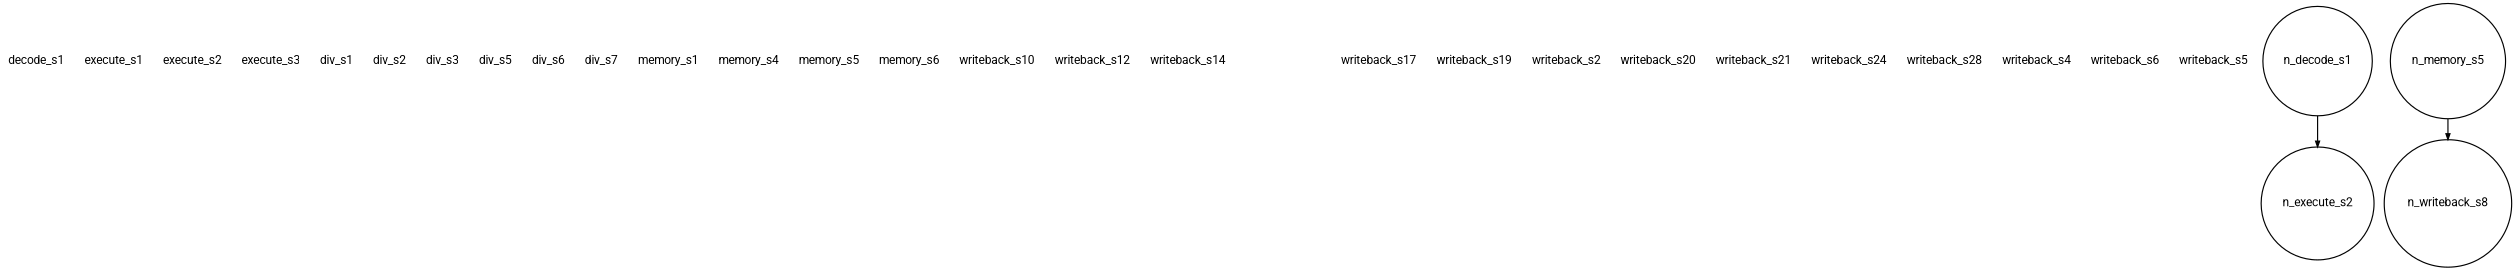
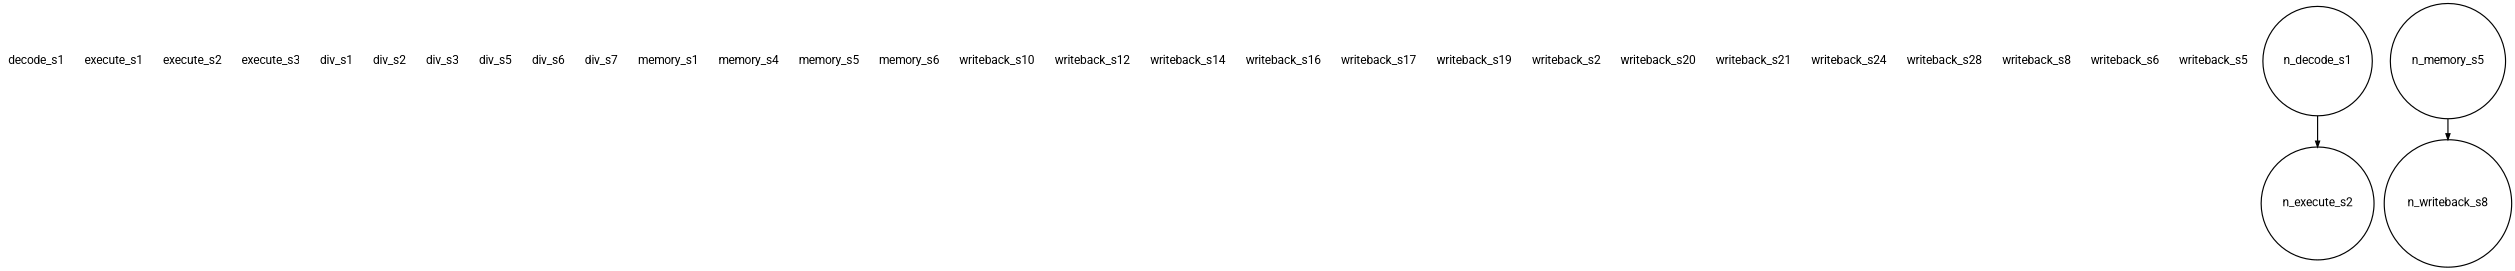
node "writeback_s16": added
node "writeback_s4": label "writeback_s4" -> "writeback_s8"
